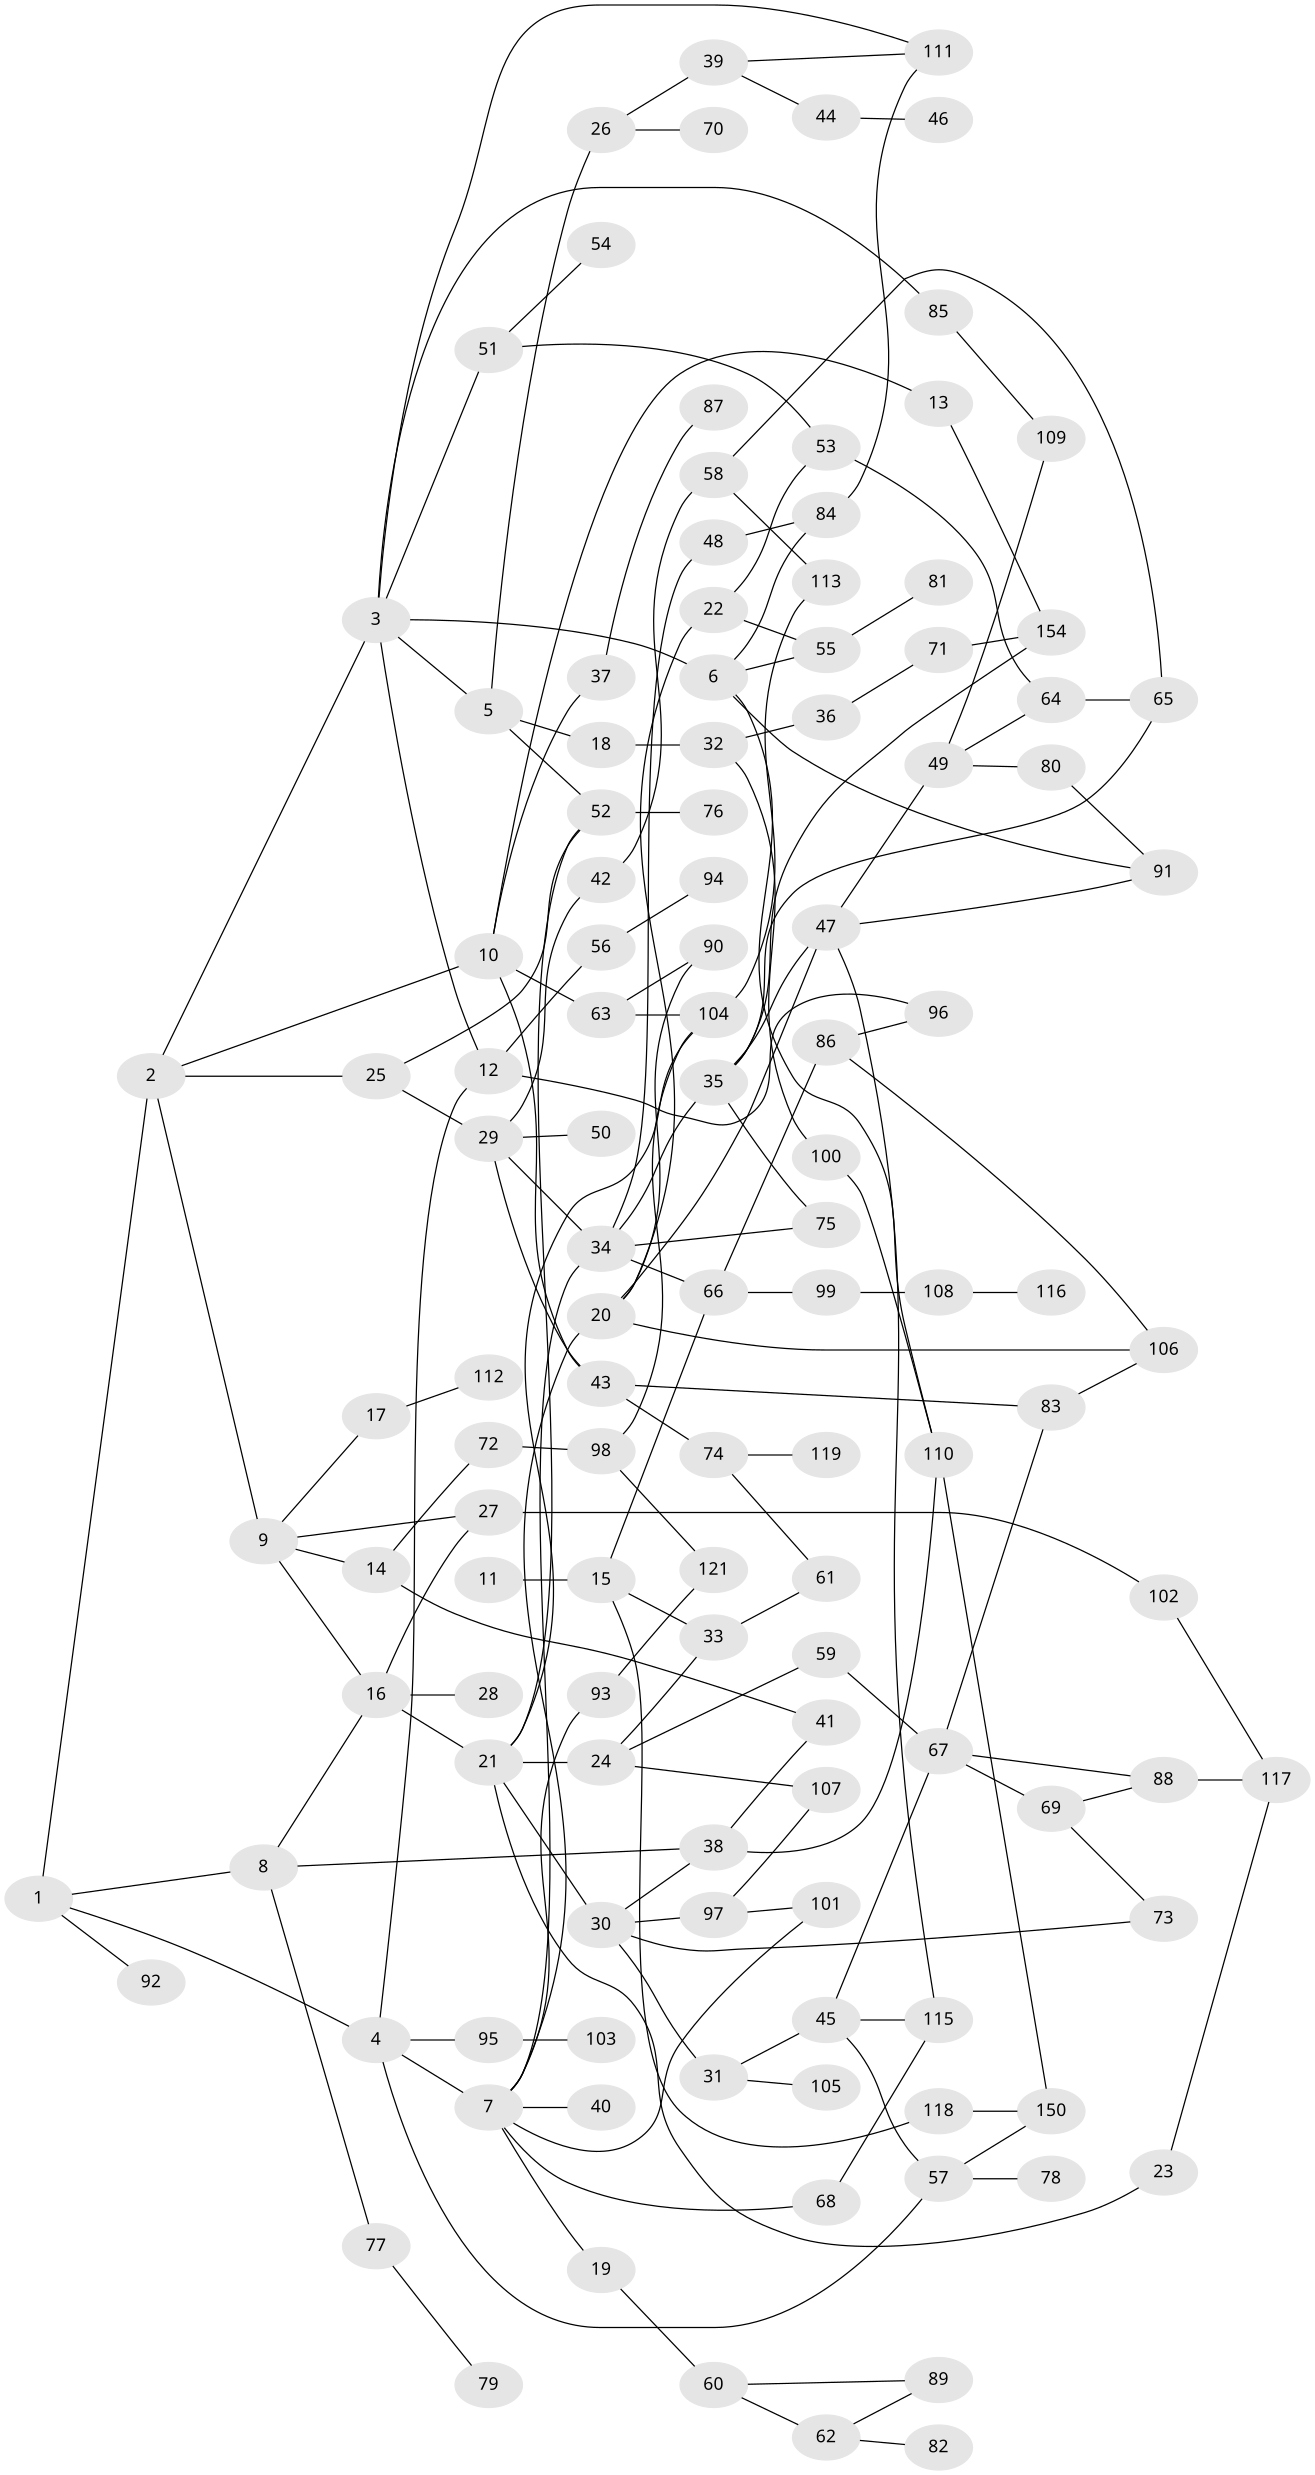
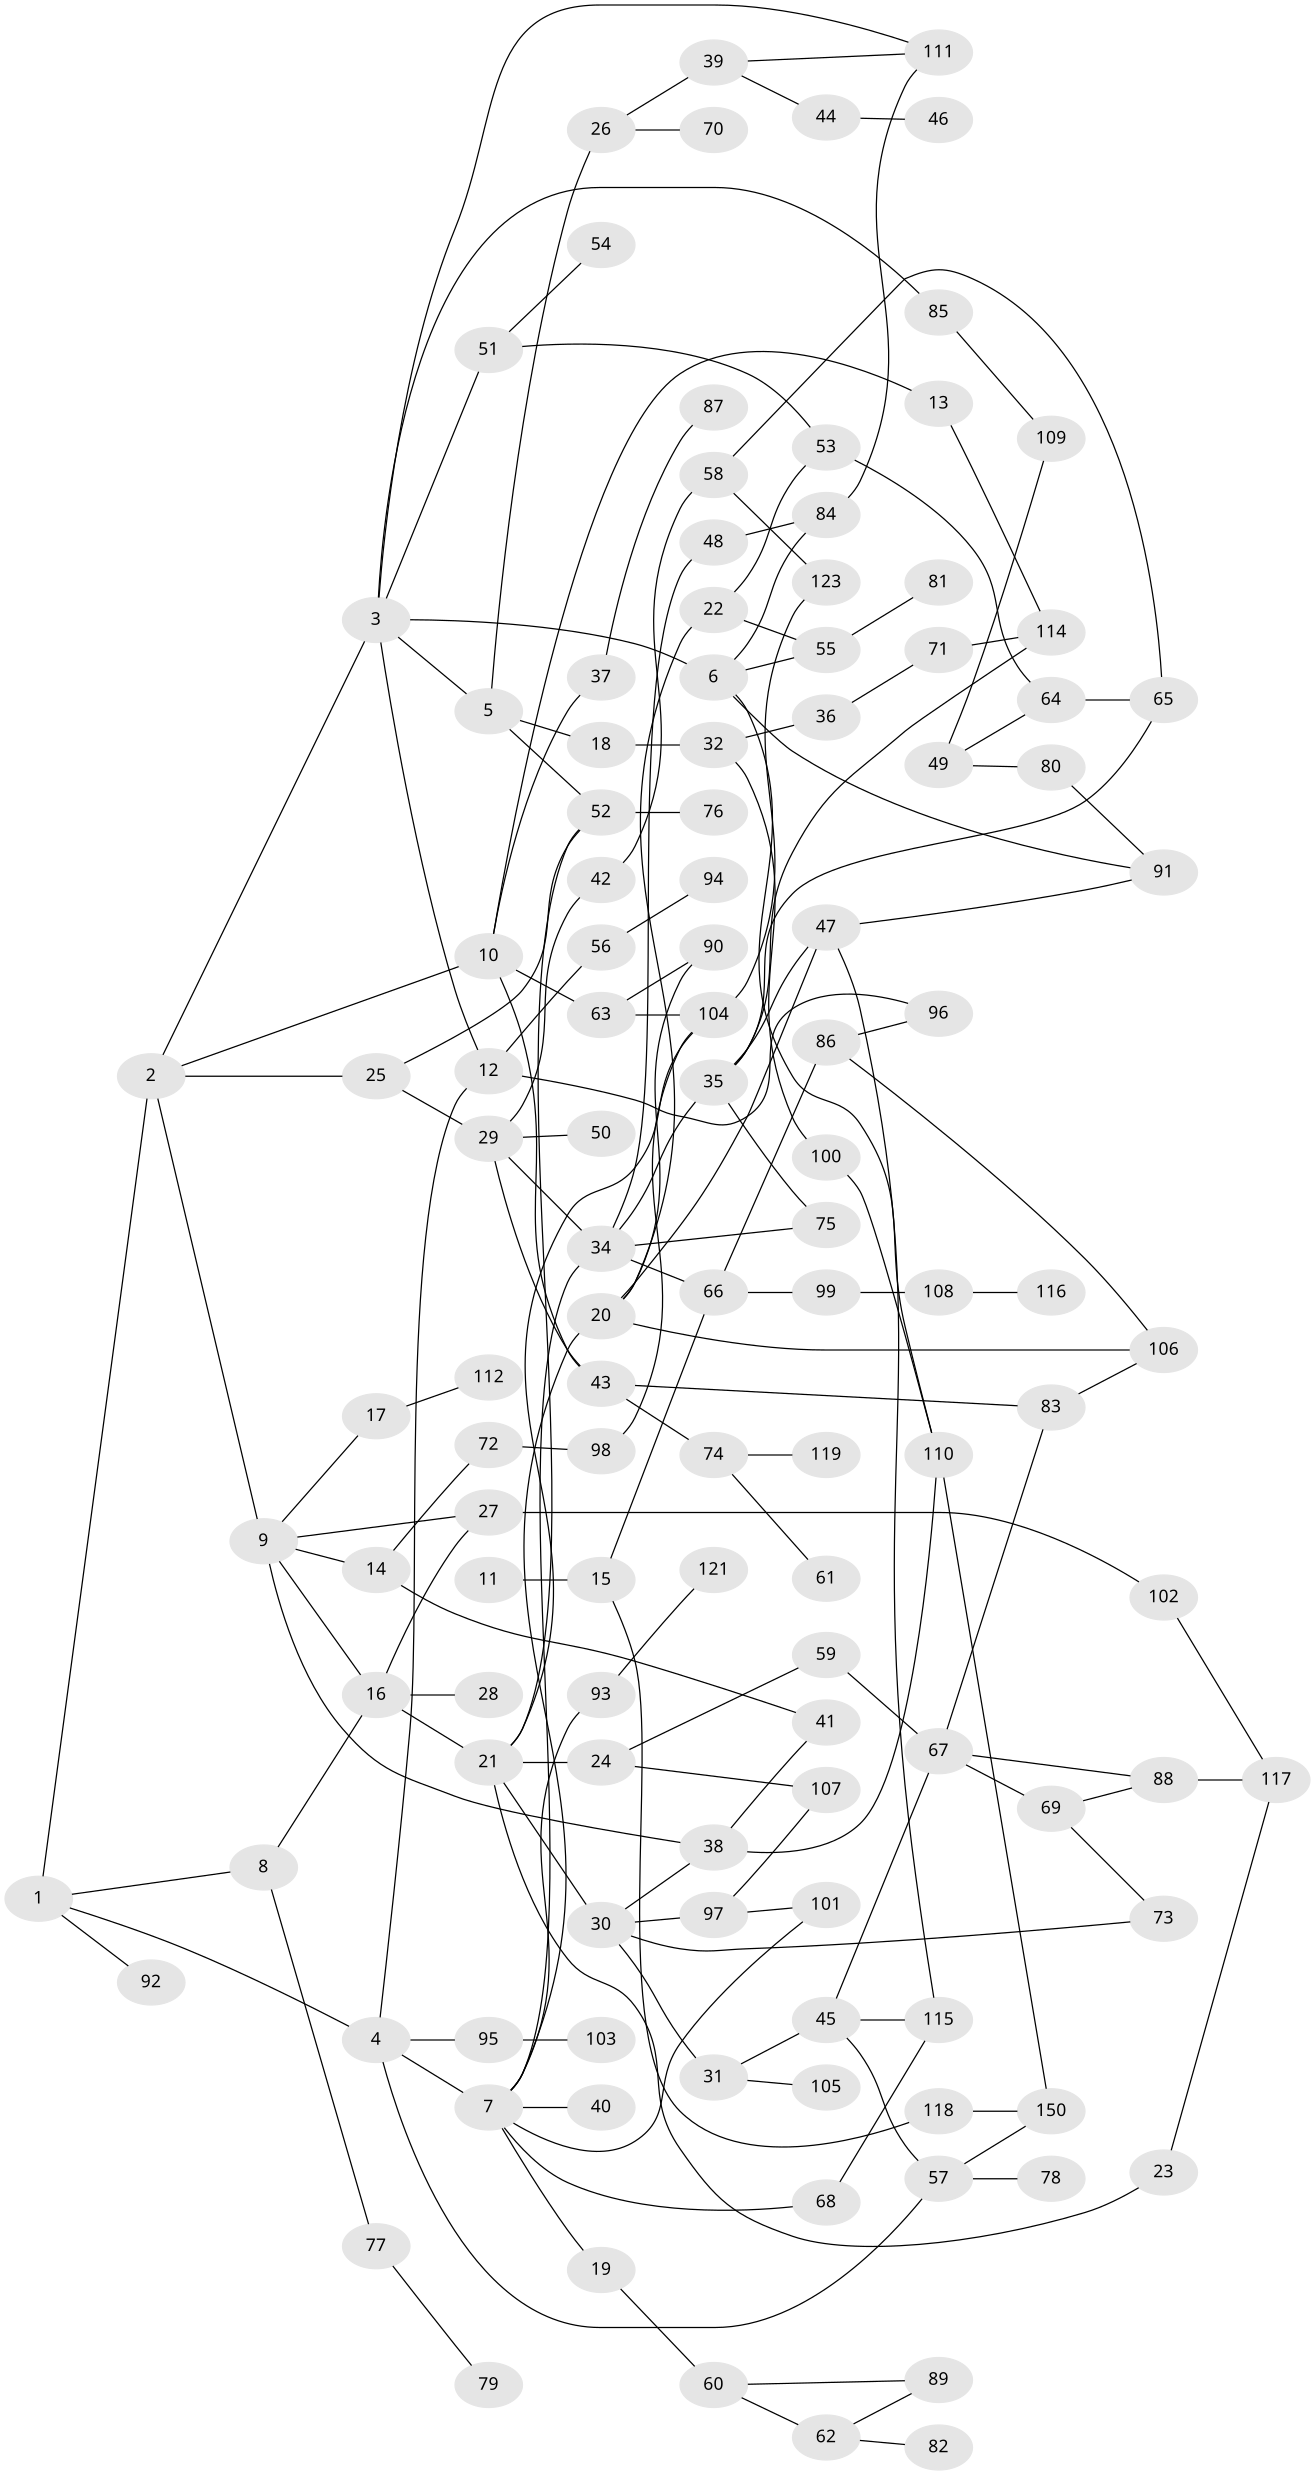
node "113": label "113" -> "123"
node "154": label "154" -> "114"
edge "49" -- "47": removed
edge "98" -- "121": removed
node "33": removed
edge "38" -- "8": now "38" -- "9"
